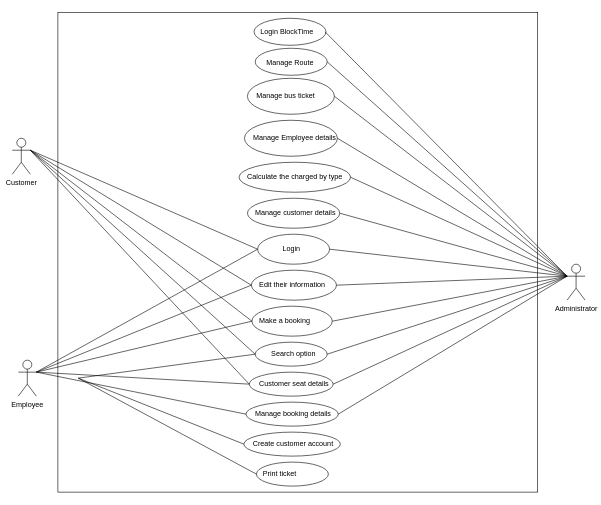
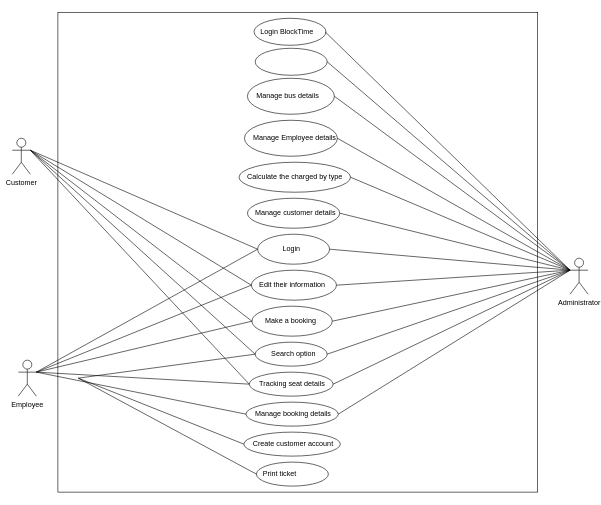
node "Manage Route": removed
node "Manage bus ticket": label "Manage bus ticket" -> "Manage bus details"
node "Administrator": moved (576, 282) -> (579, 276)
node "Make a booking": moved (288, 321) -> (294, 321)
node "Customer seat details": label "Customer seat details" -> "Tracking seat details"
